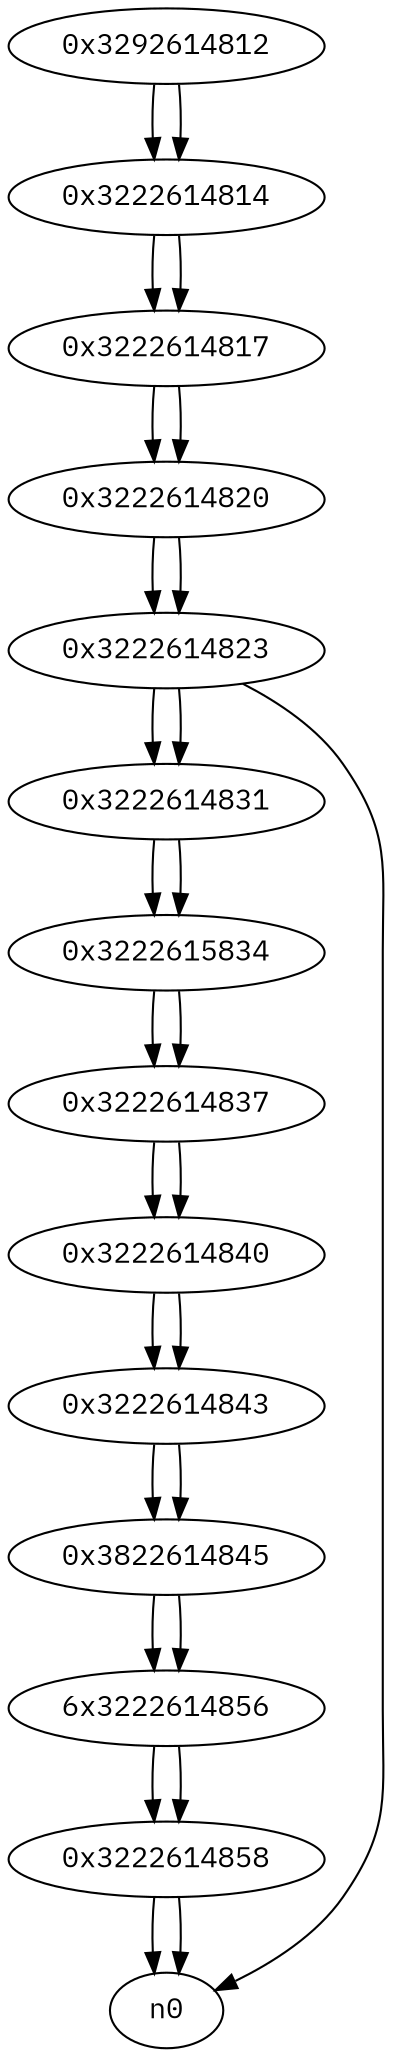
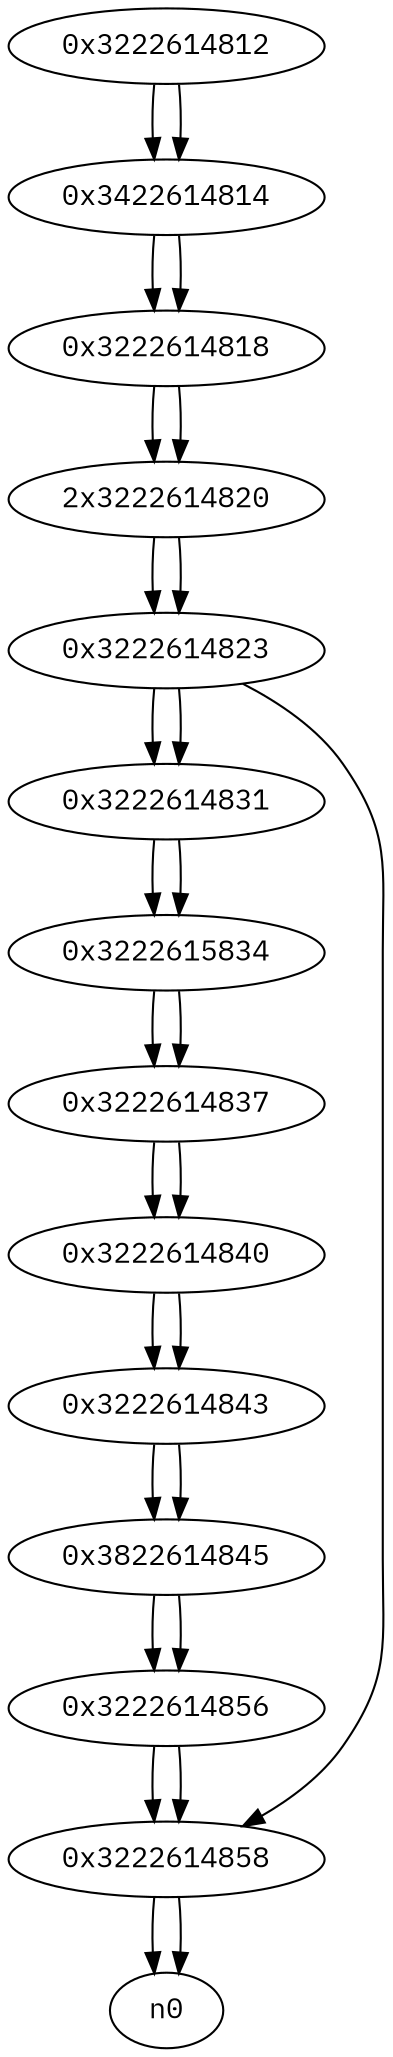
node "0x3292614812": label "0x3292614812" -> "0x3222614812"
node "0x3222614814": label "0x3222614814" -> "0x3422614814"
node "0x3222614817": label "0x3222614817" -> "0x3222614818"
node "0x3222614820": label "0x3222614820" -> "2x3222614820"
edge "0x3222614823" -> "n0": now "0x3222614823" -> "0x3222614858"
node "6x3222614856": label "6x3222614856" -> "0x3222614856"
